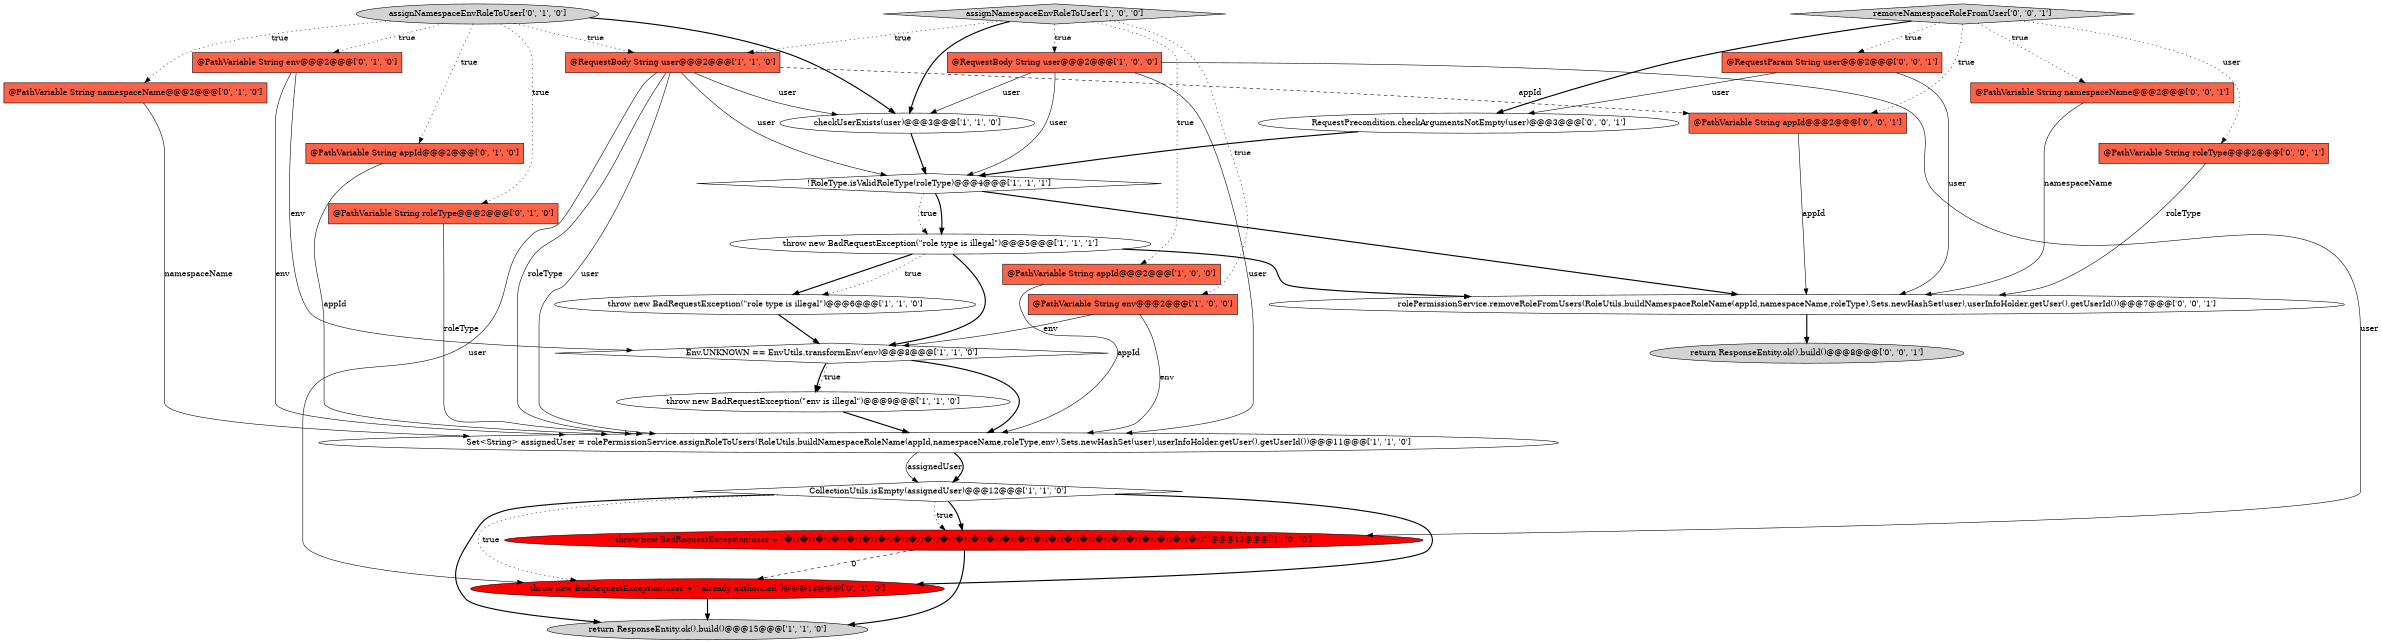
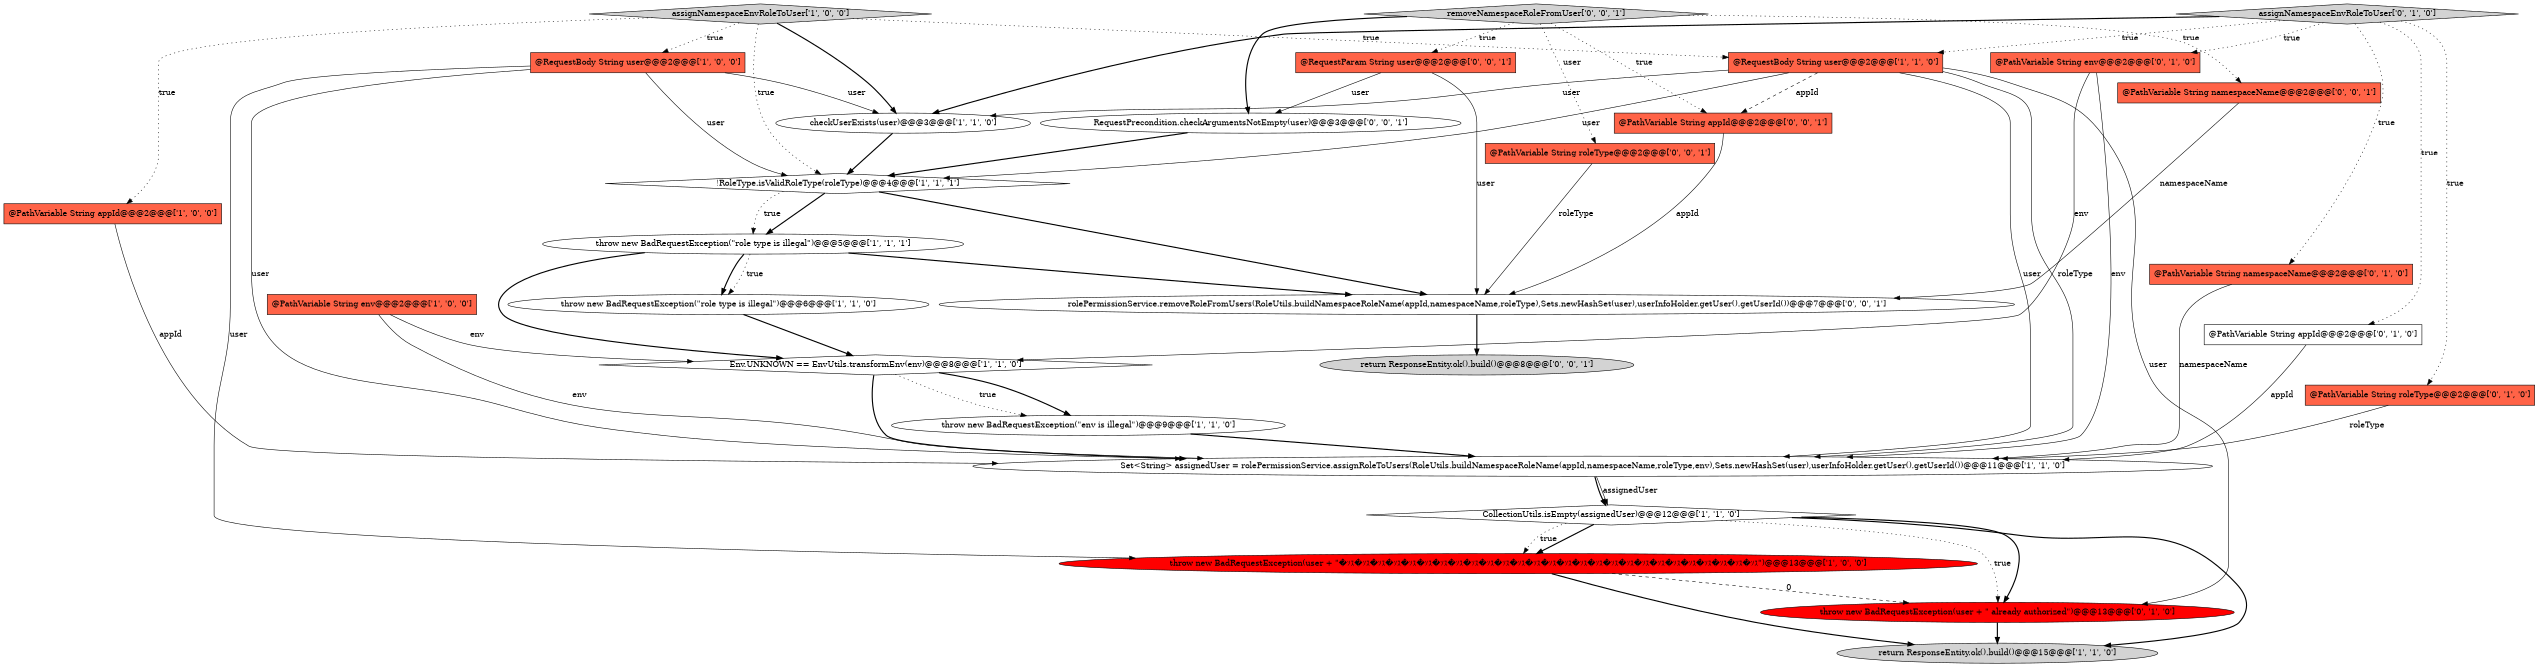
node "assignNamespaceEnvRoleToUser['0', '1', '0']": shape ellipse -> diamond
edge "assignNamespaceEnvRoleToUser['1', '0', '0']" -> "@PathVariable String env@@@2@@@['1', '0', '0']": now "assignNamespaceEnvRoleToUser['1', '0', '0']" -> "!RoleType.isValidRoleType(roleType)@@@4@@@['1', '1', '1']"
node "@PathVariable String appId@@@2@@@['0', '1', '0']": fillcolor tomato -> white
